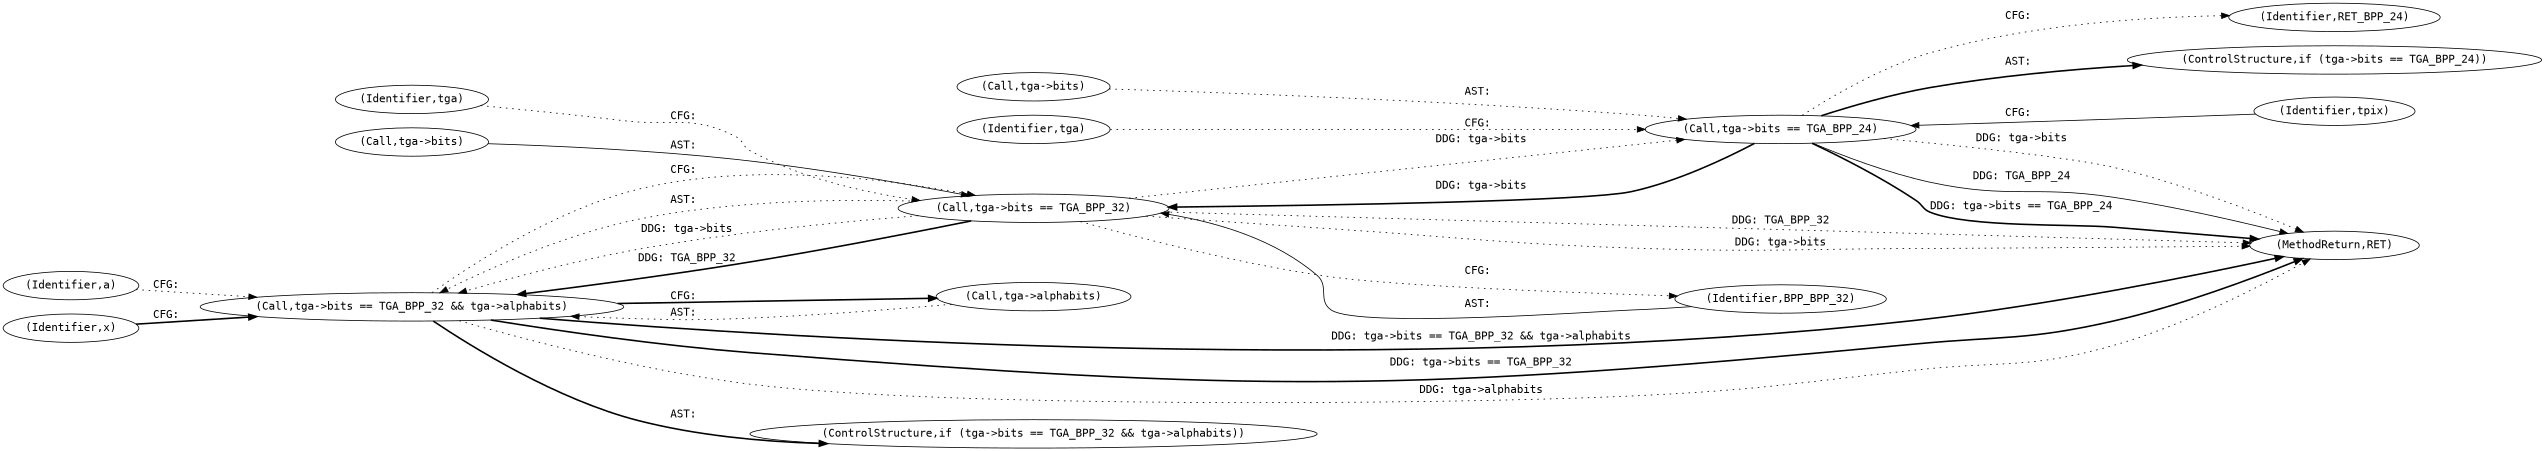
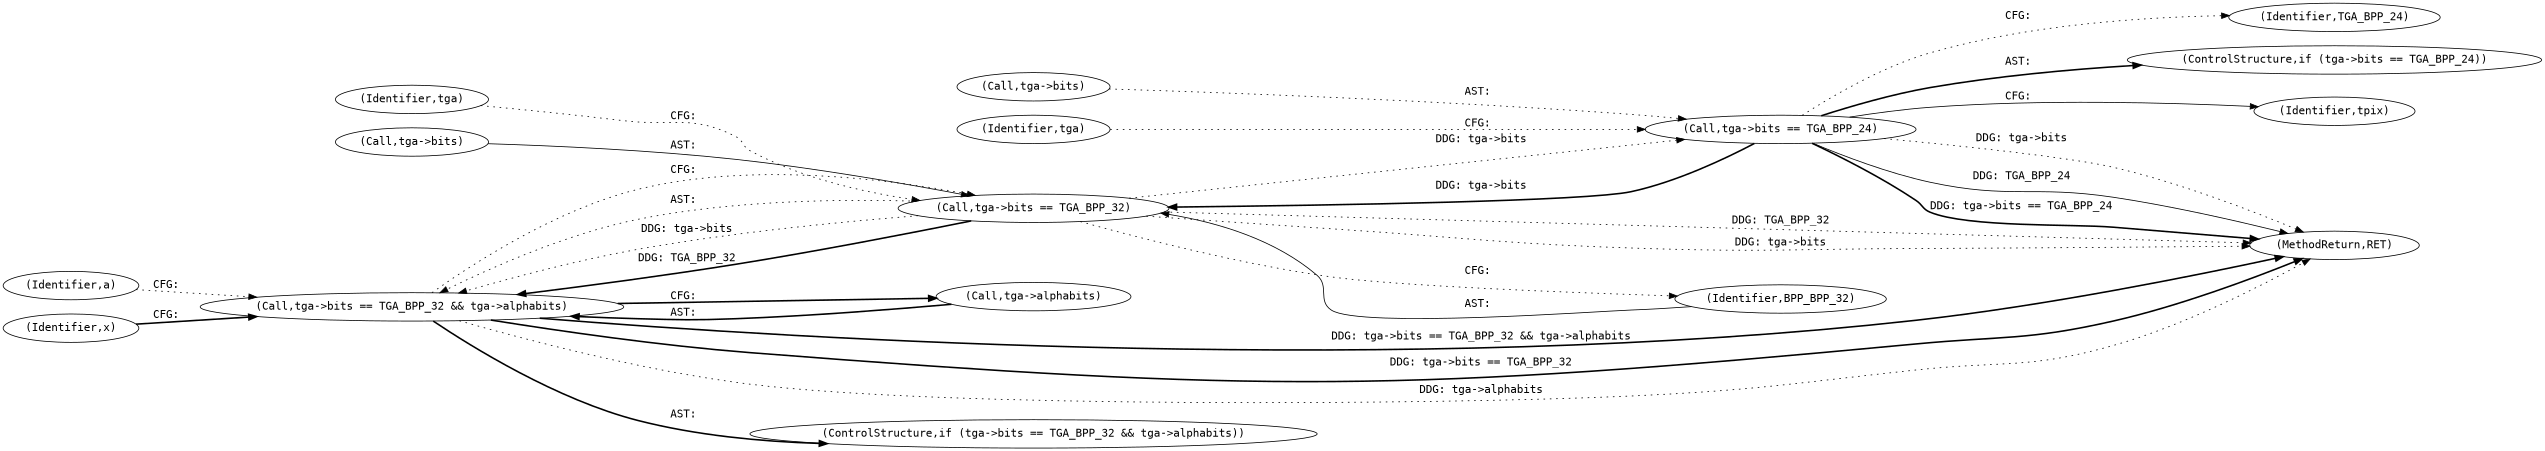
node "(Identifier,RET_BPP_24)": label "(Identifier,RET_BPP_24)" -> "(Identifier,TGA_BPP_24)"
edge "(Identifier,tpix)" -> "(Call,tga->bits == TGA_BPP_24)": reversed
edge "(Call,tga->alphabits)" -> "(Call,tga->bits == TGA_BPP_32 && tga->alphabits)": style dotted -> bold
